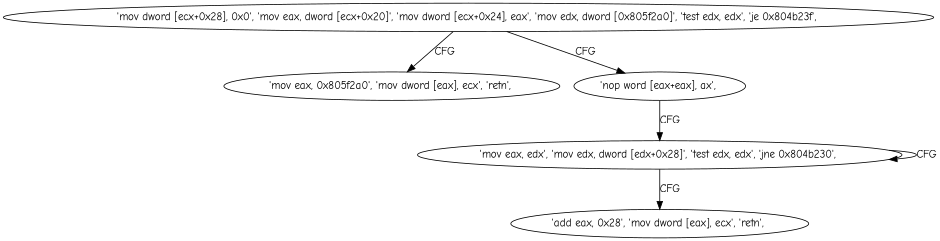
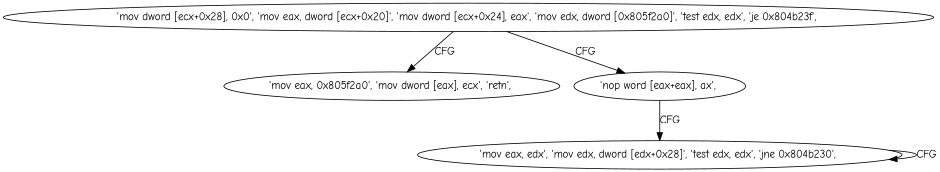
node "'add eax, 0x28', 'mov dword [eax], ecx', 'retn',": removed
